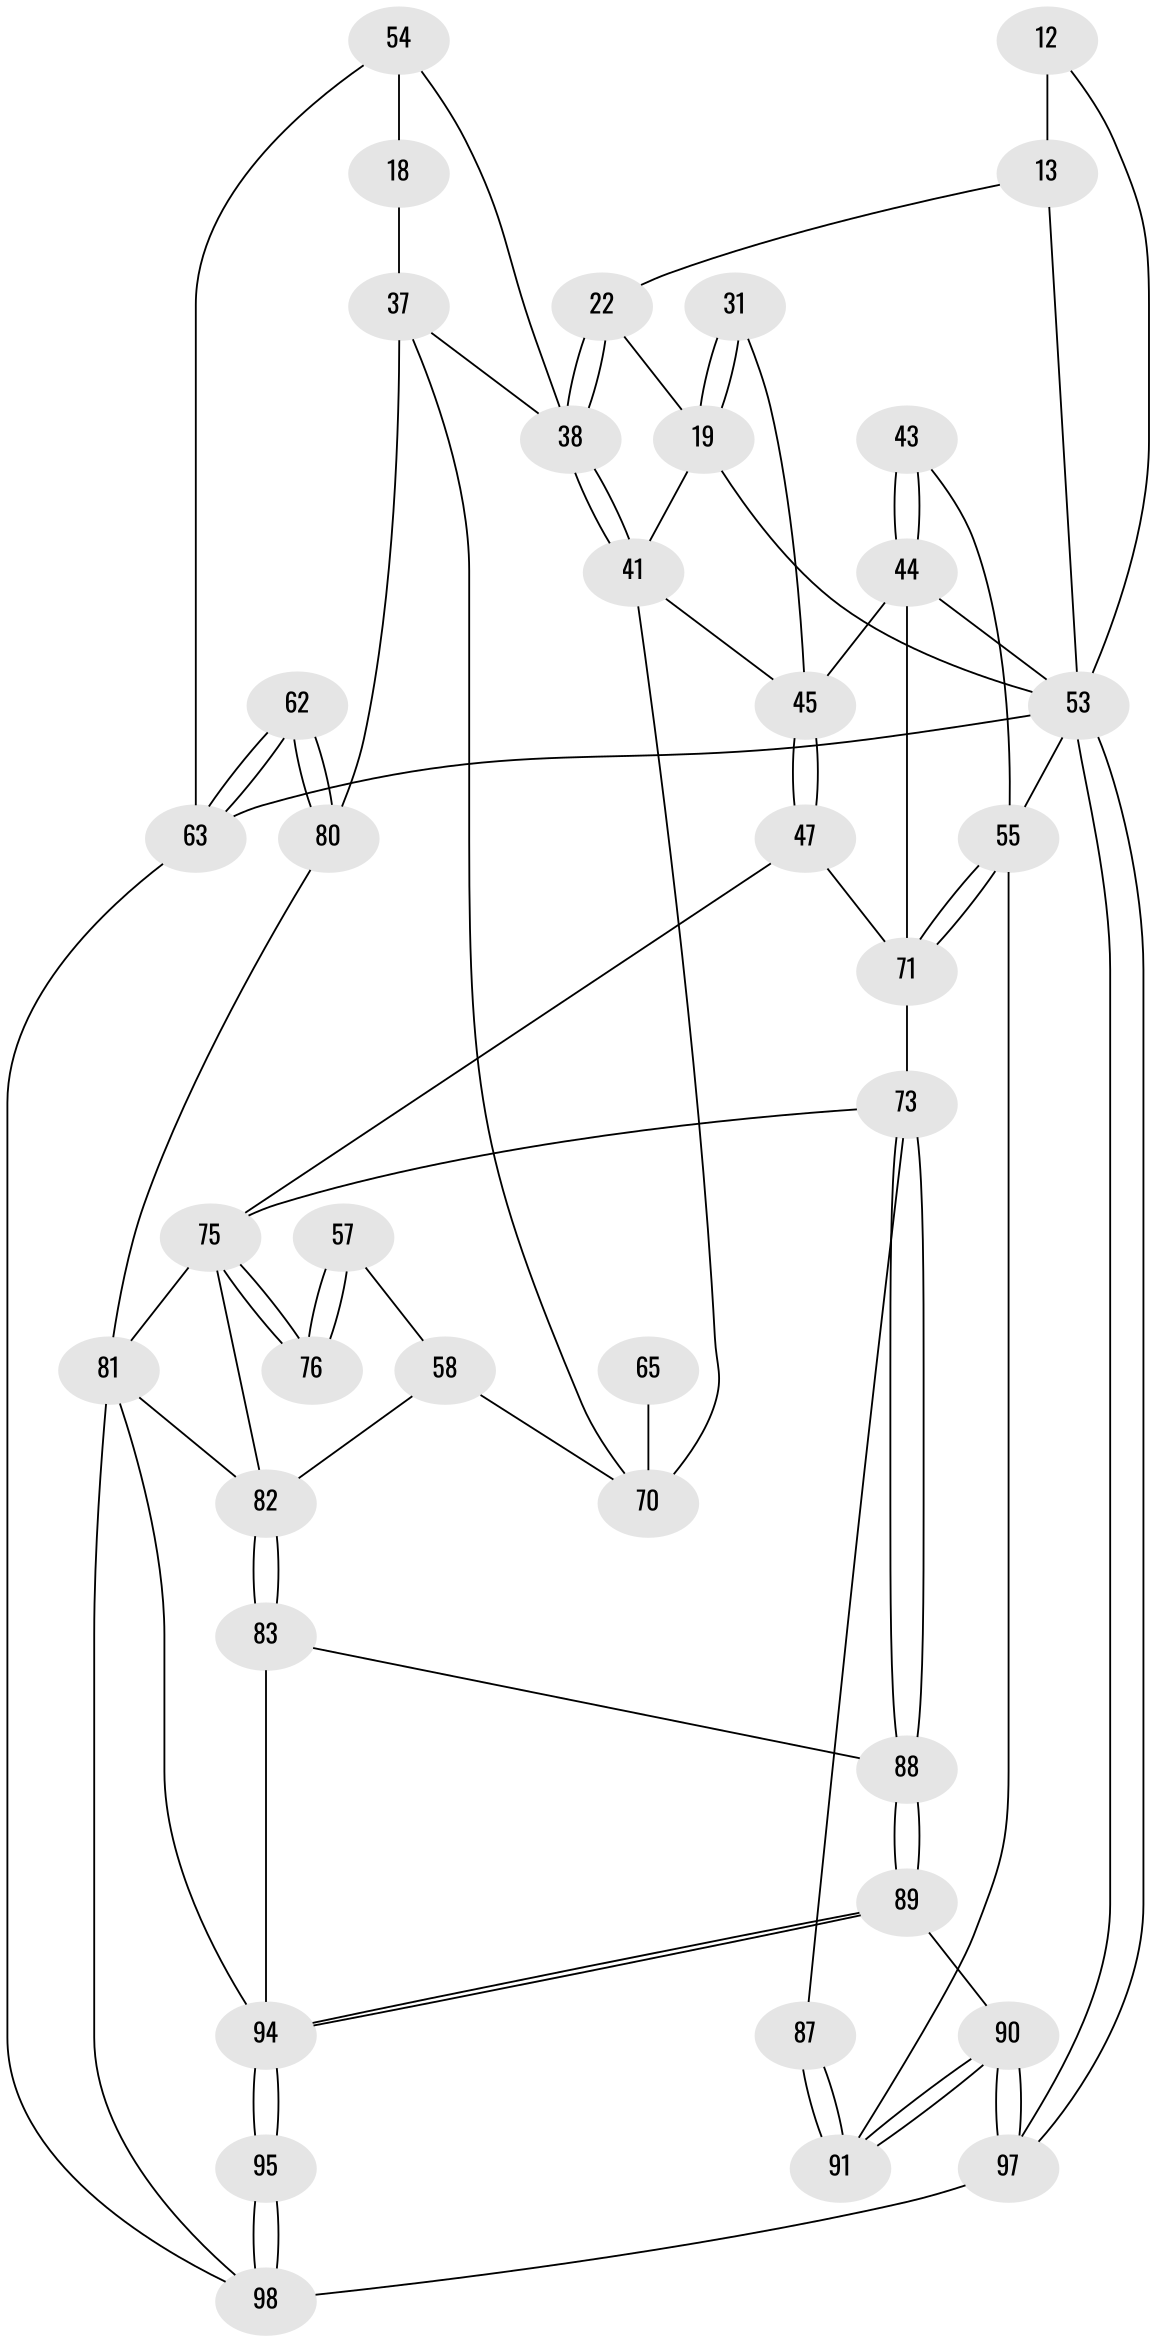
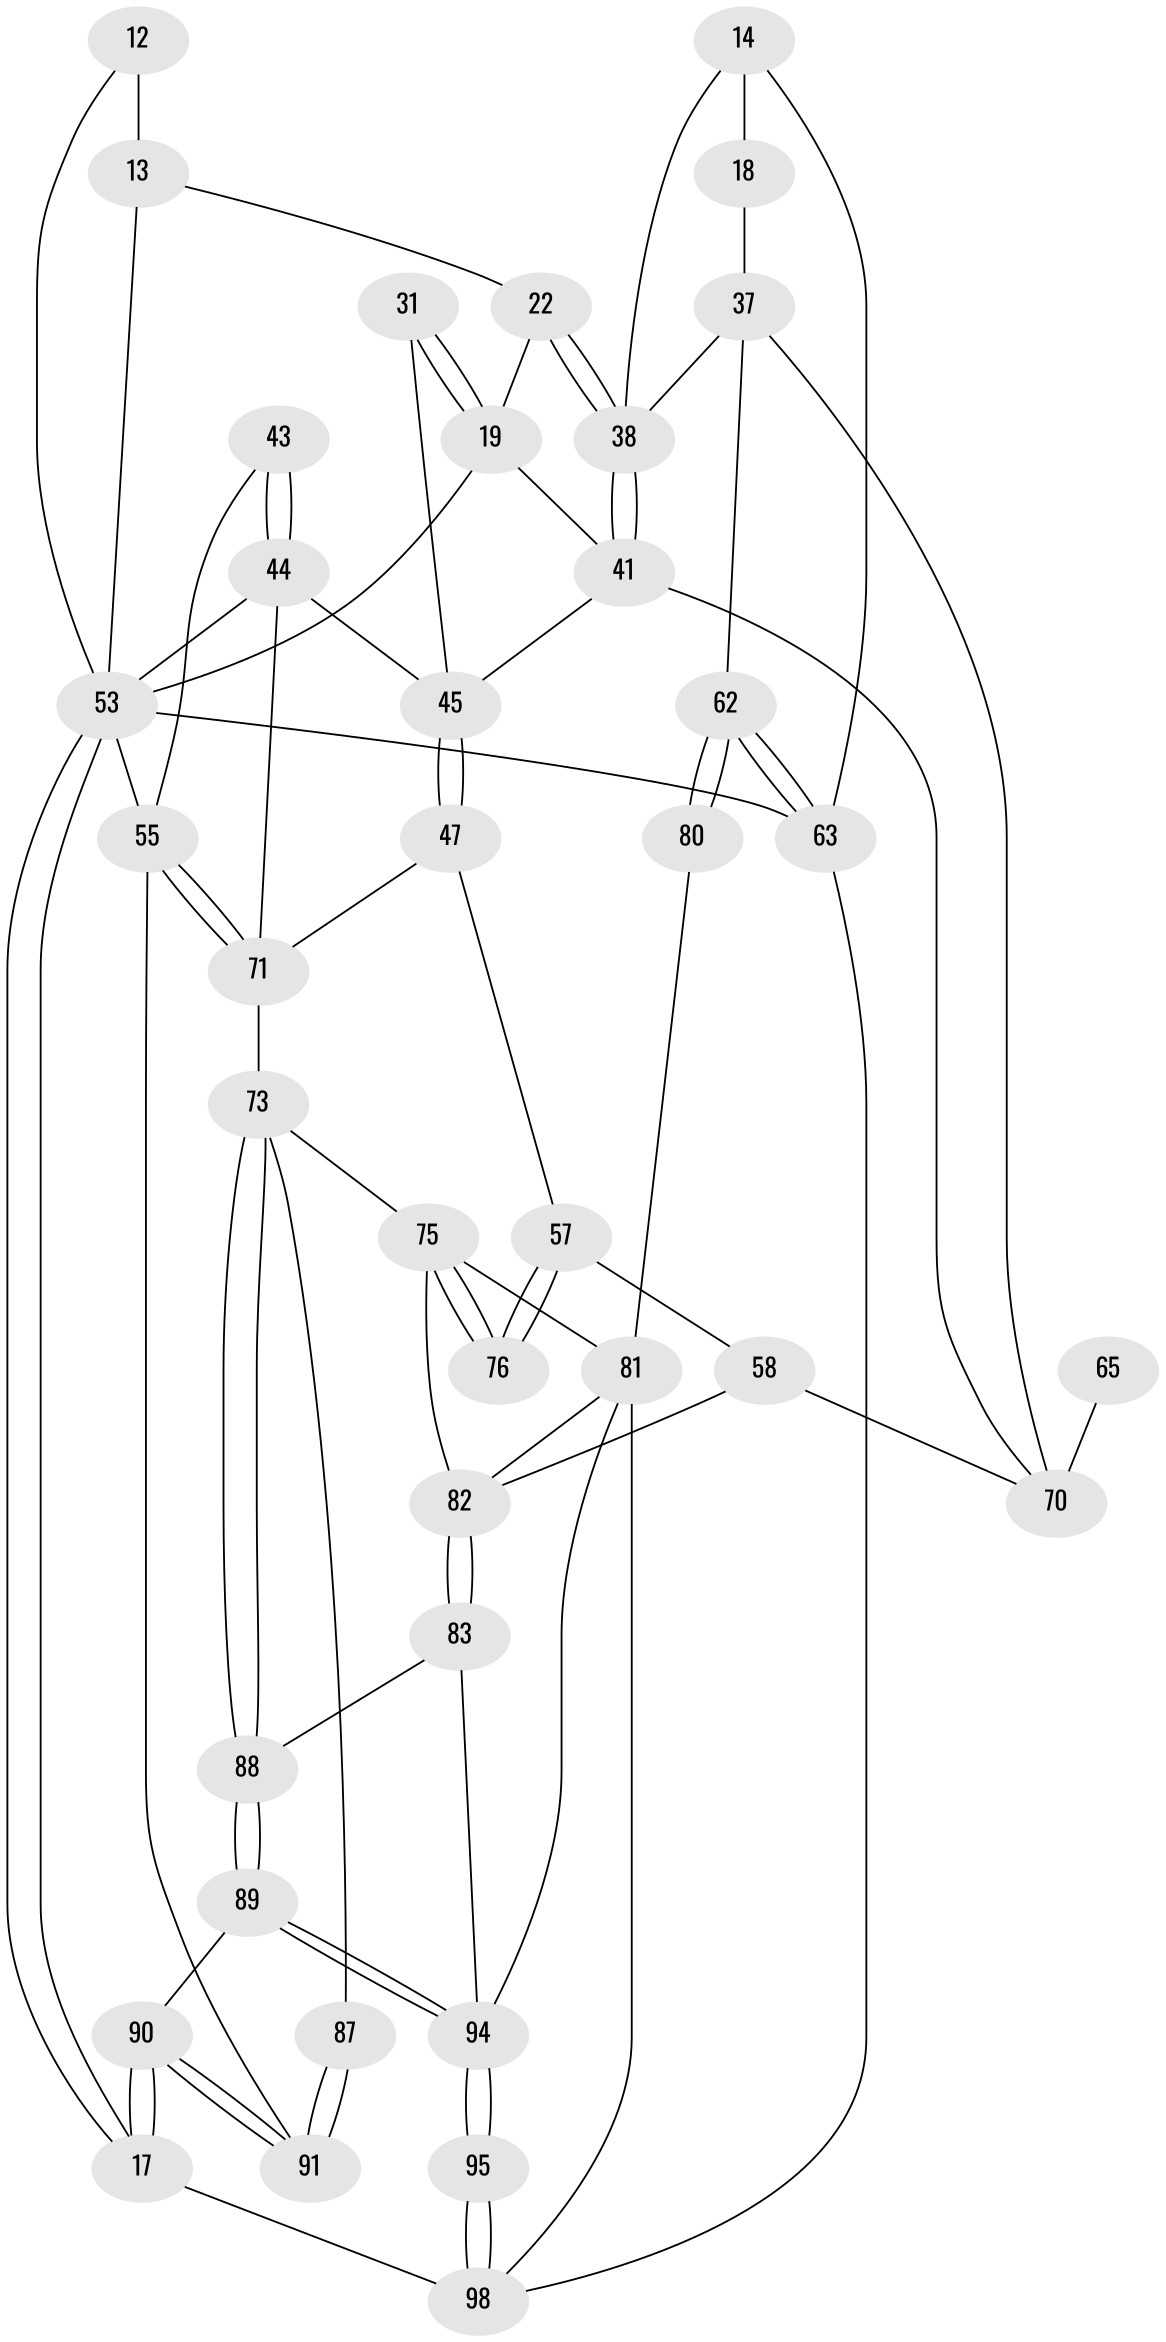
node "54": label "54" -> "14"
edge "37" -- "80": now "37" -- "62"
edge "47" -- "75": now "47" -- "57"
node "97": label "97" -> "17"
